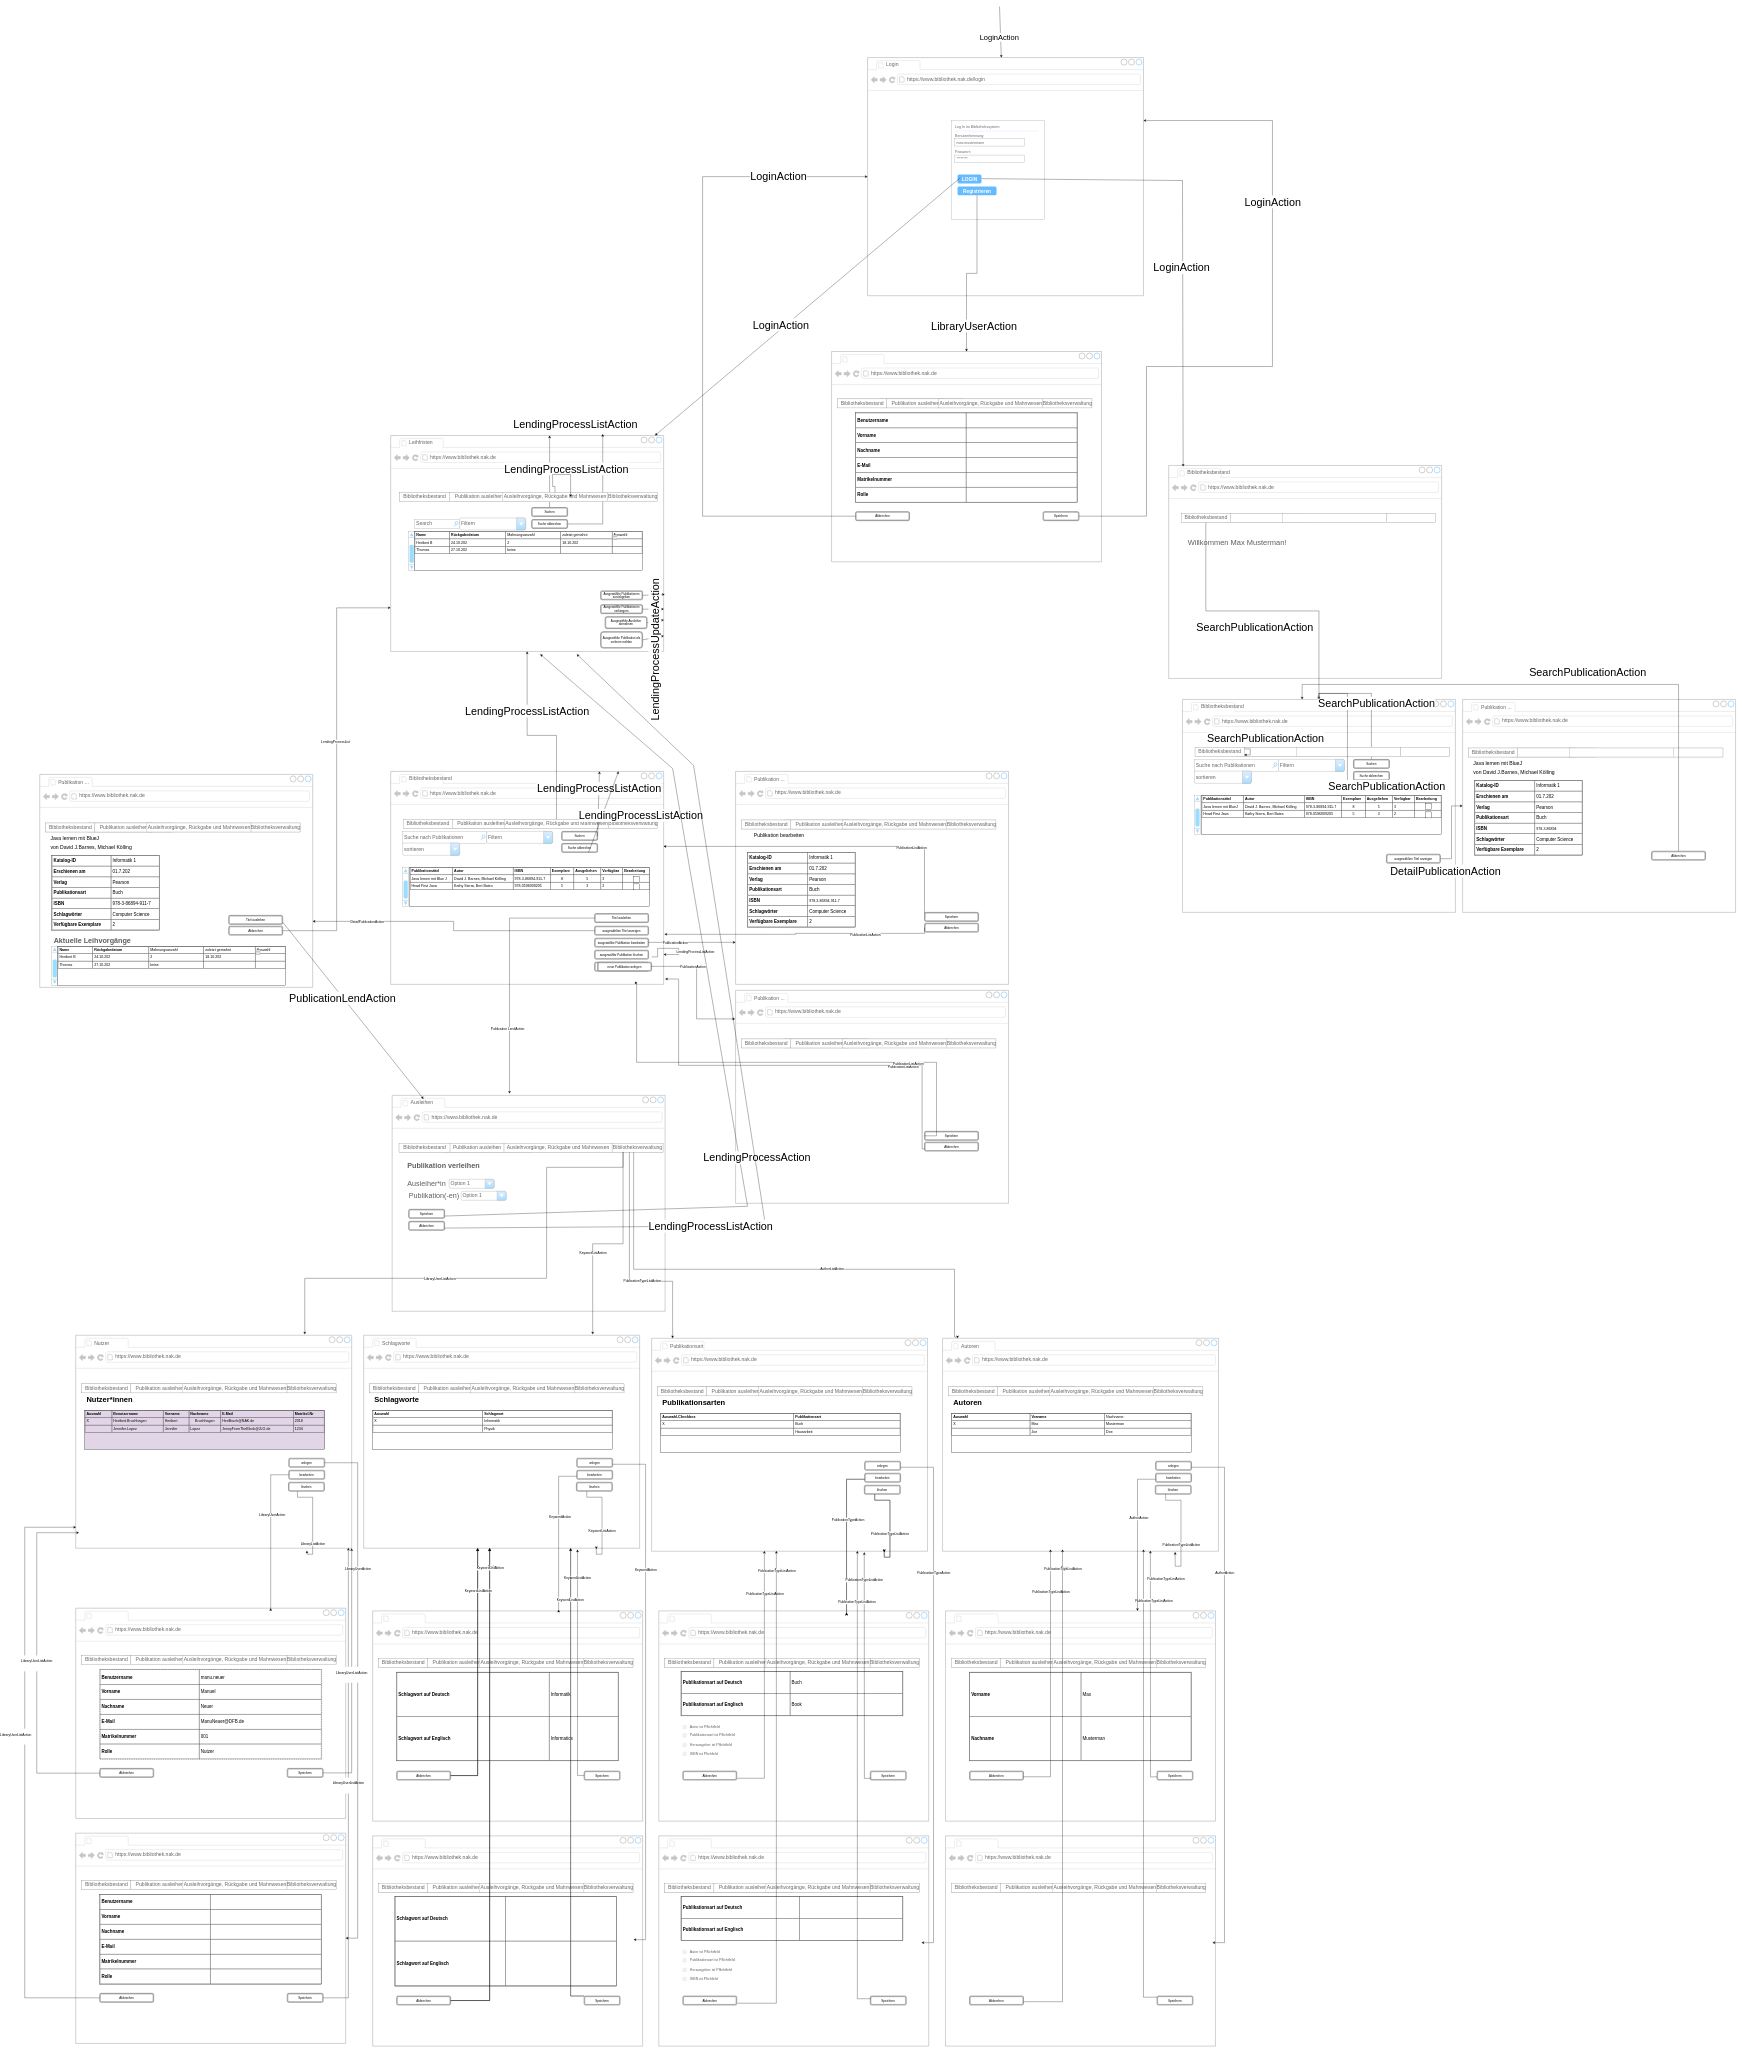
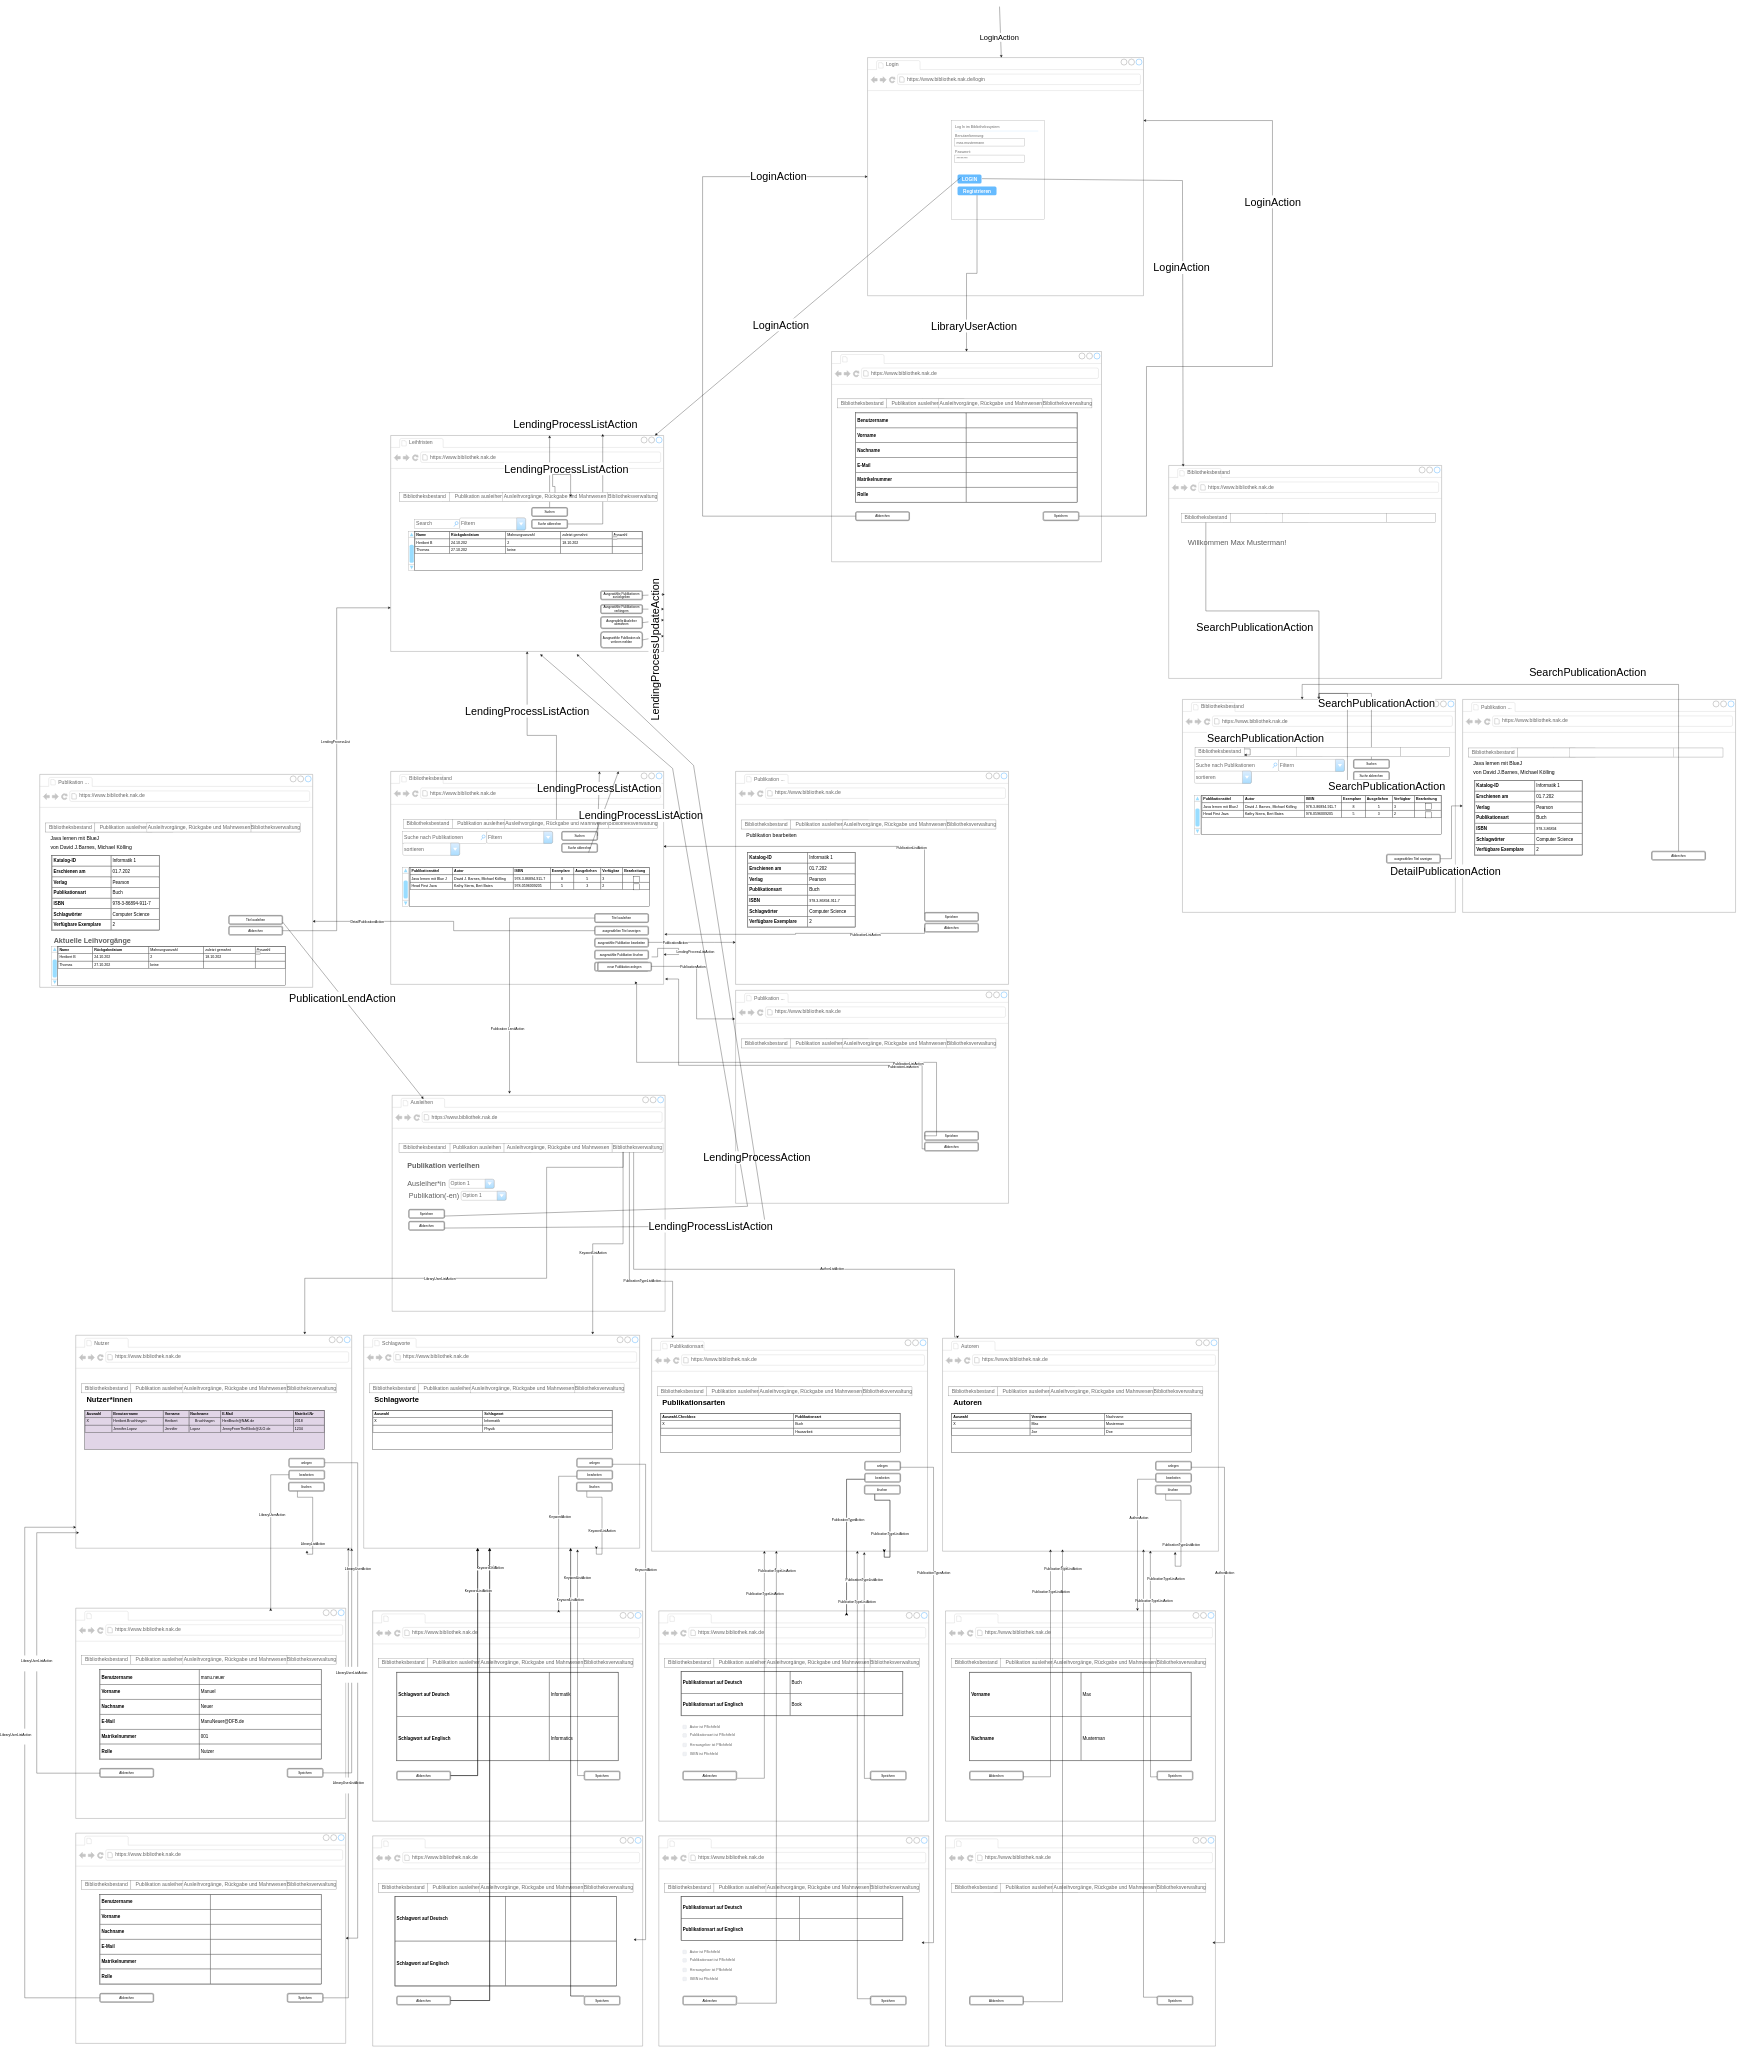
node "Ausgewählte Ausleiher abmahnen": moved (626, 622) -> (622, 622)
node "Publikation bearbeiten": moved (775, 836) -> (767, 836)
node "Benutzernamemanu.neuer Vorname Manuel Nachname Neuer E-Mail ManuNeuer@DFB.de Matrikelnummer 001 Rolle Nutzer": style dashed -> solid
